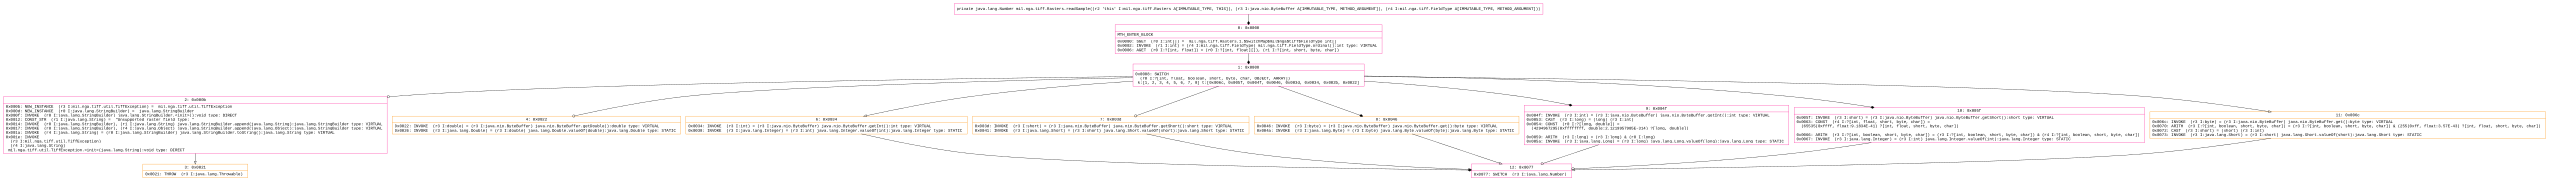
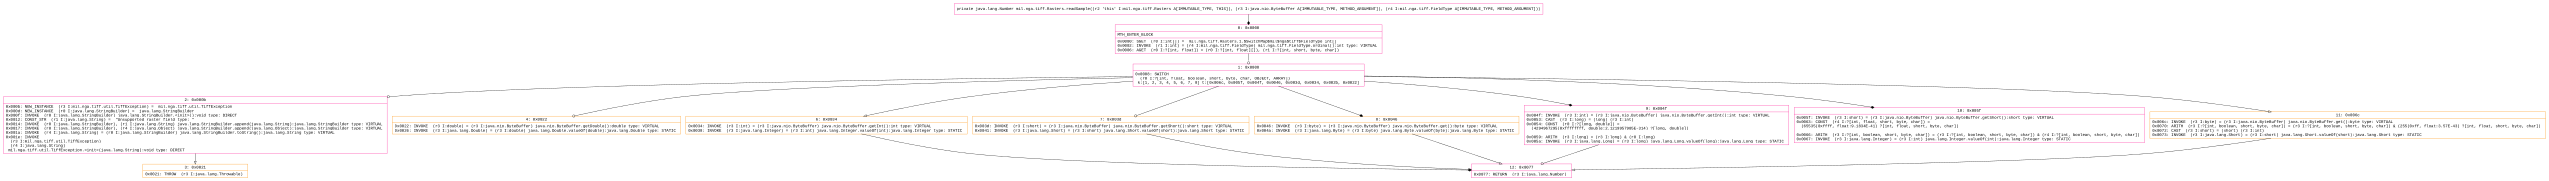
edge "0: 0x0000" -> "1: 0x0008": arrowhead diamond -> odot
edge "10: 0x005f" -> "12: 0x0077": removed
node "12: 0x0077": text "0x0077: SWITCH  (r3 I:java.lang.Number)" -> "0x0077: RETURN  (r3 I:java.lang.Number)"
